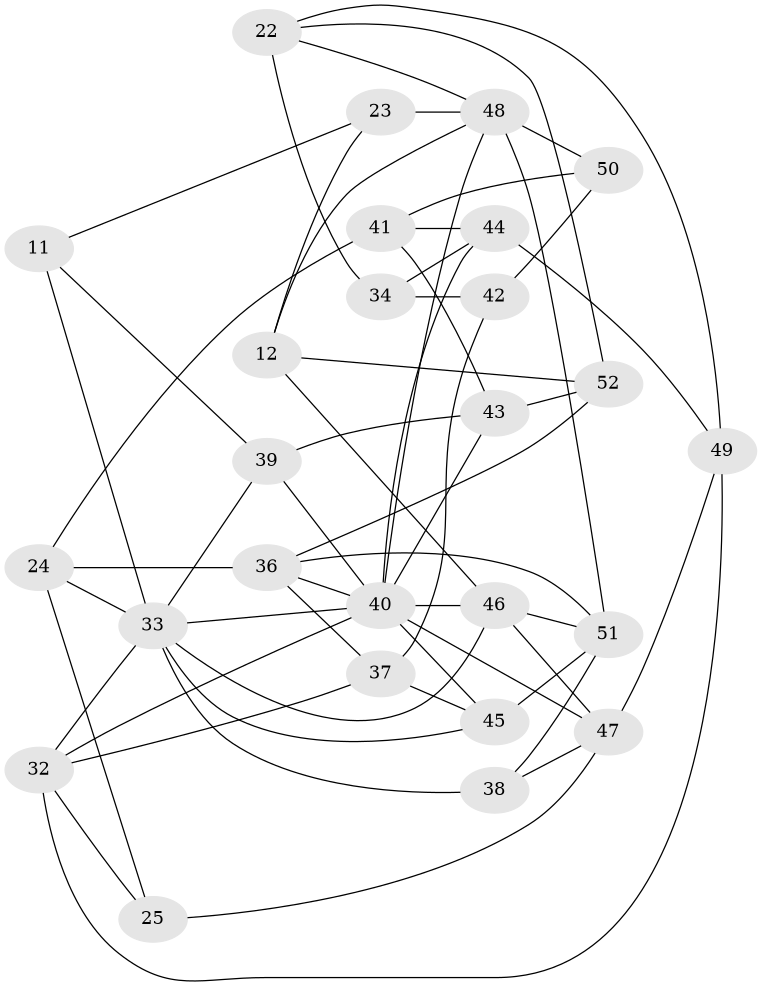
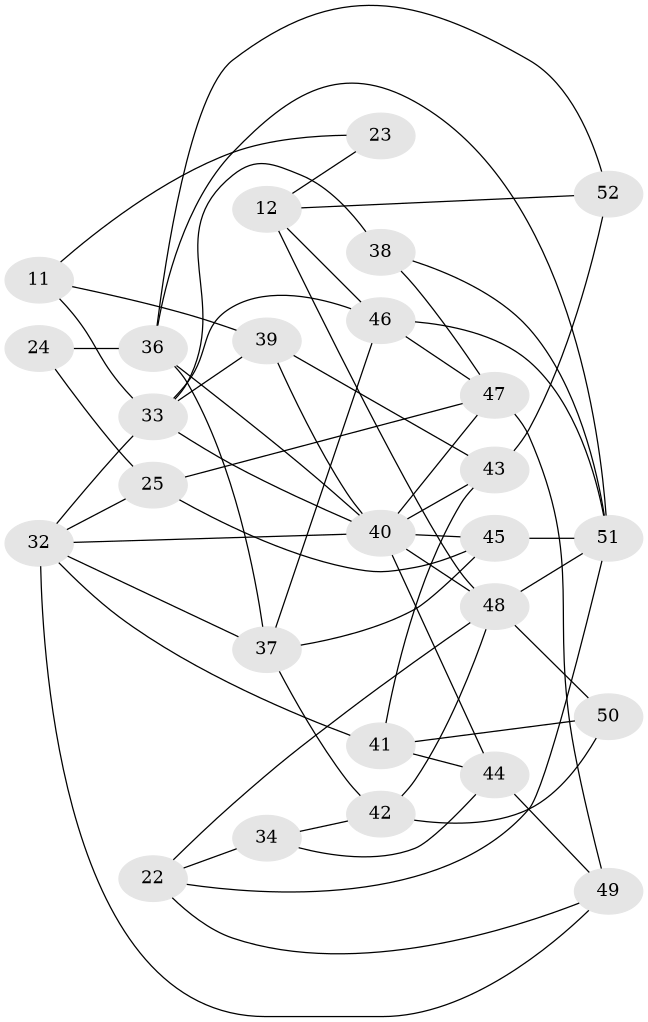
edge "22" -- "52": now "22" -- "51"
edge "23" -- "48": now "42" -- "48"
edge "41" -- "24": now "41" -- "32"
edge "24" -- "33": removed
edge "40" -- "46": now "37" -- "46"
edge "33" -- "45": now "25" -- "45"
